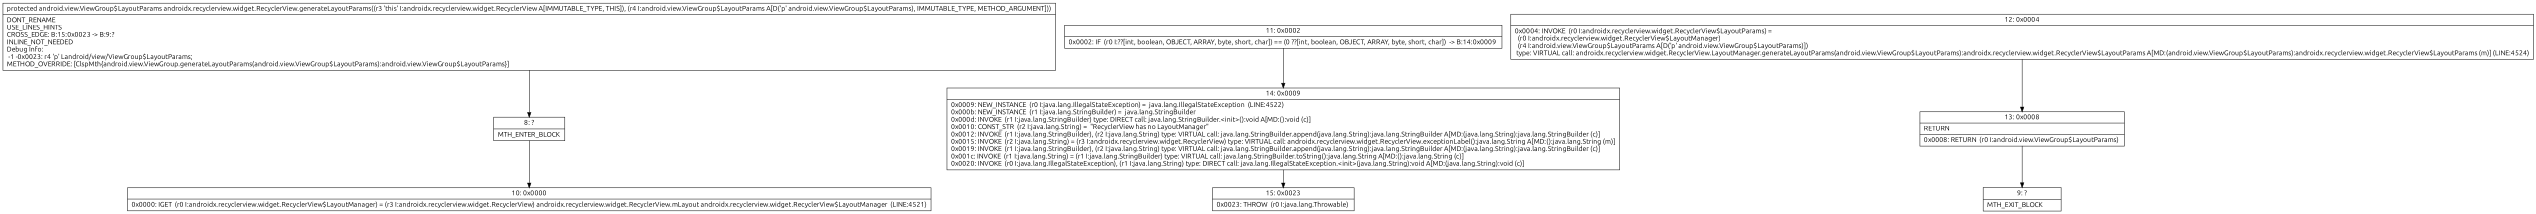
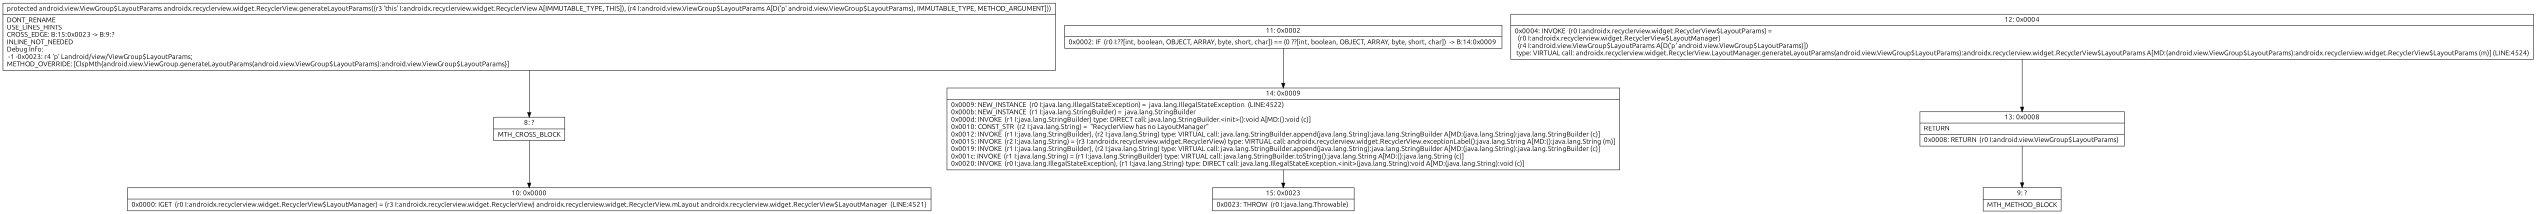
node "8: ?": text "MTH_ENTER_BLOCK" -> "MTH_CROSS_BLOCK"
node "9: ?": text "MTH_EXIT_BLOCK" -> "MTH_METHOD_BLOCK"
